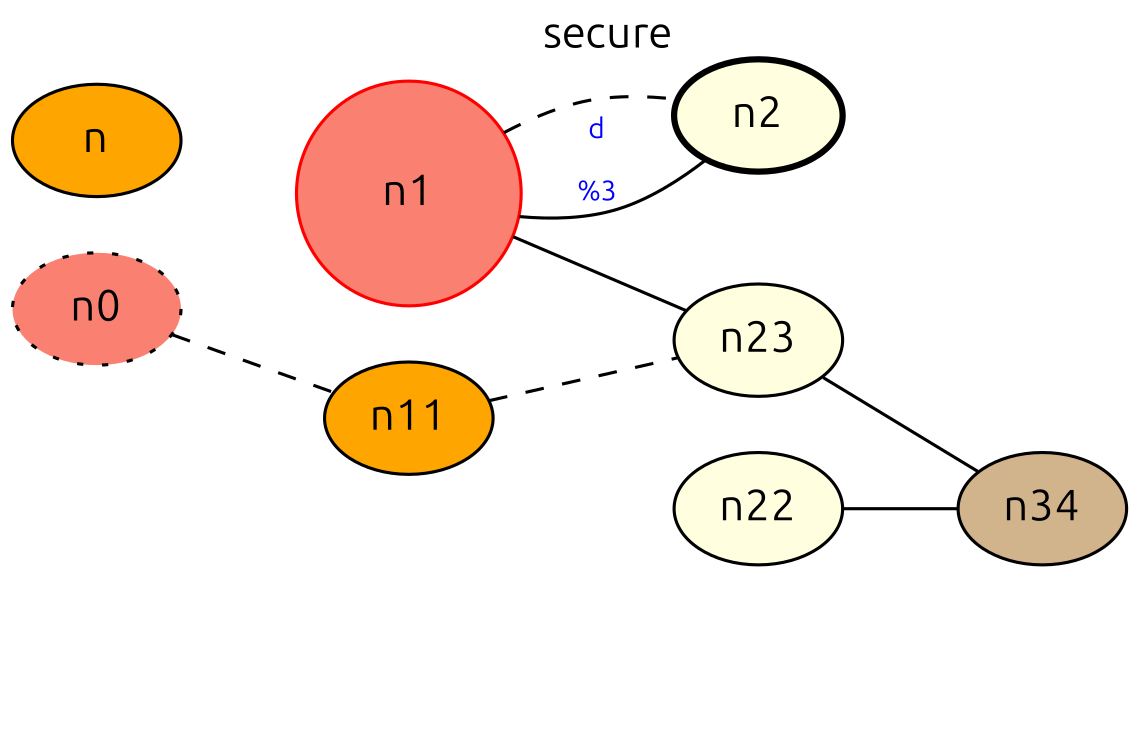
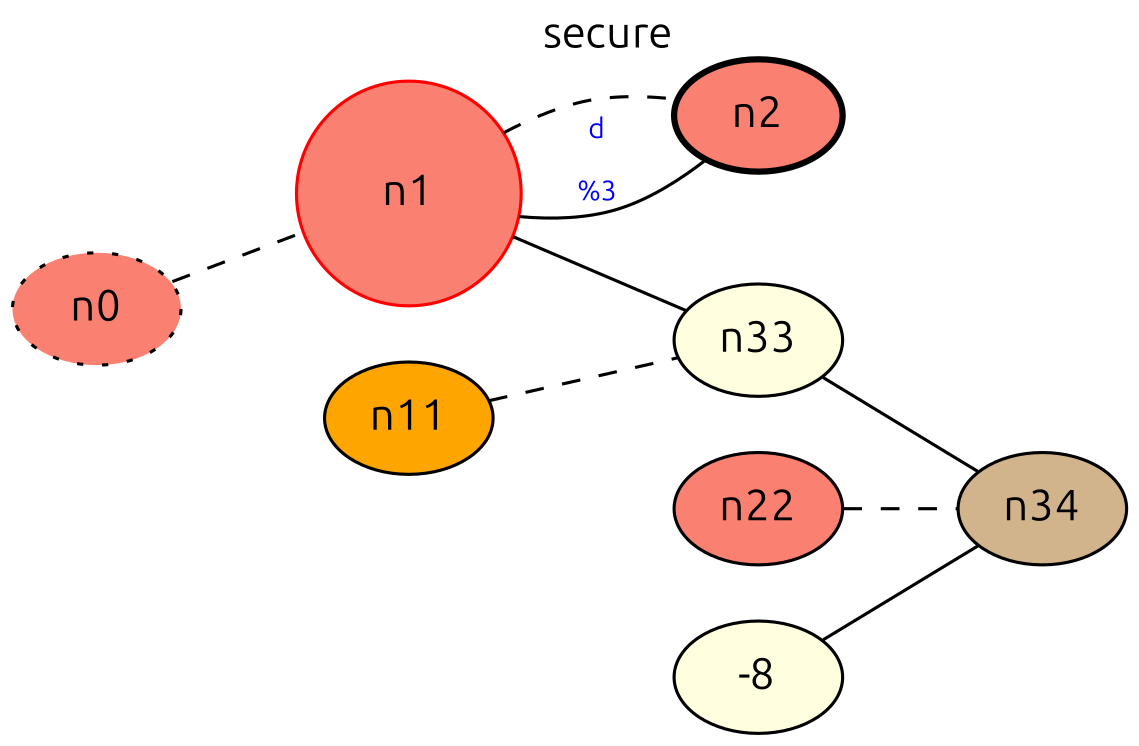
node "n2 secure": fillcolor lightyellow -> salmon
node "n": removed
node "n23": label "n23" -> "n33"
edge "n0" -- "n11": now "n0" -- "n1"
node "n22": fillcolor lightyellow -> salmon
edge "n22" -- "n34": style solid -> dashed
node "-8": added
